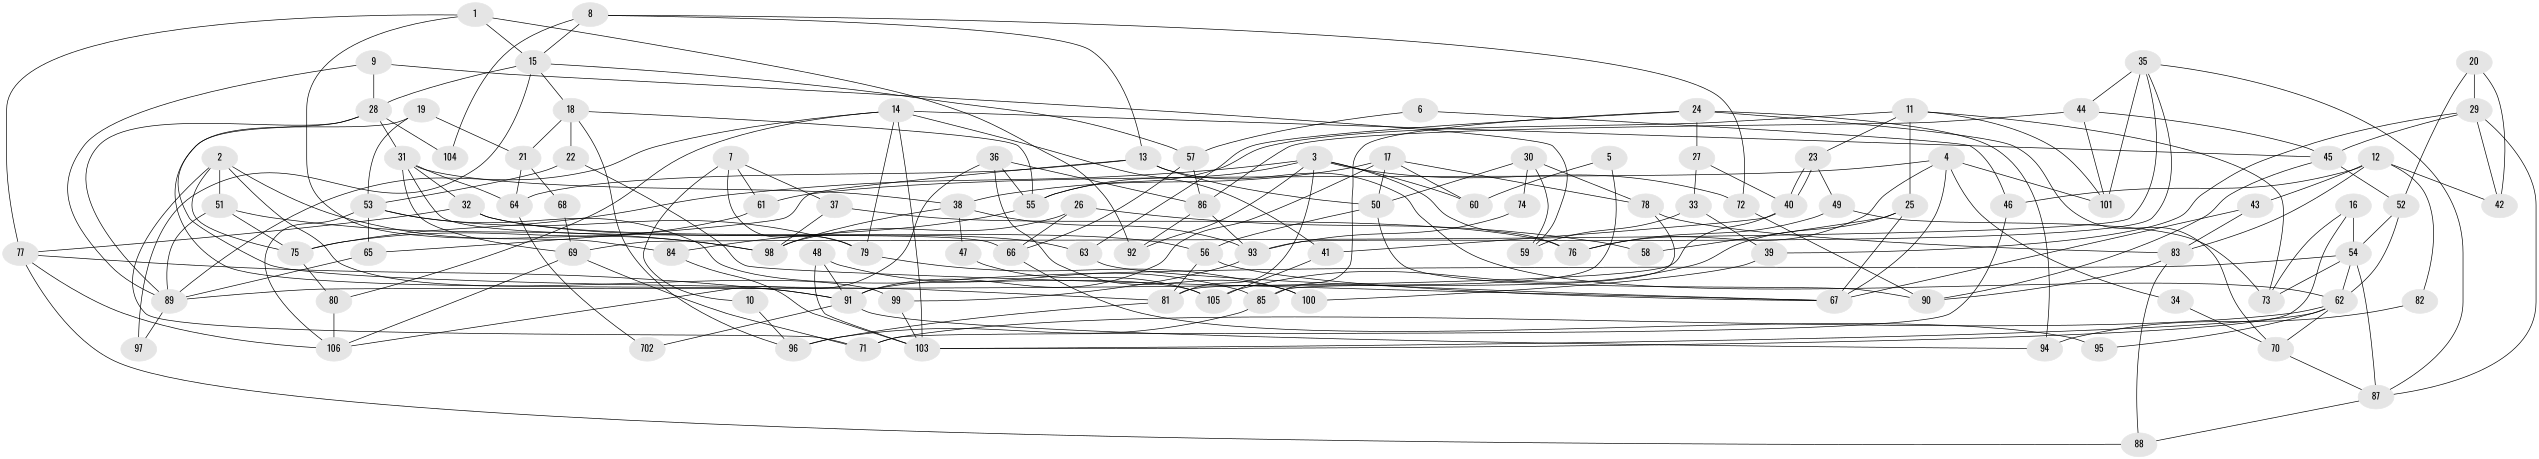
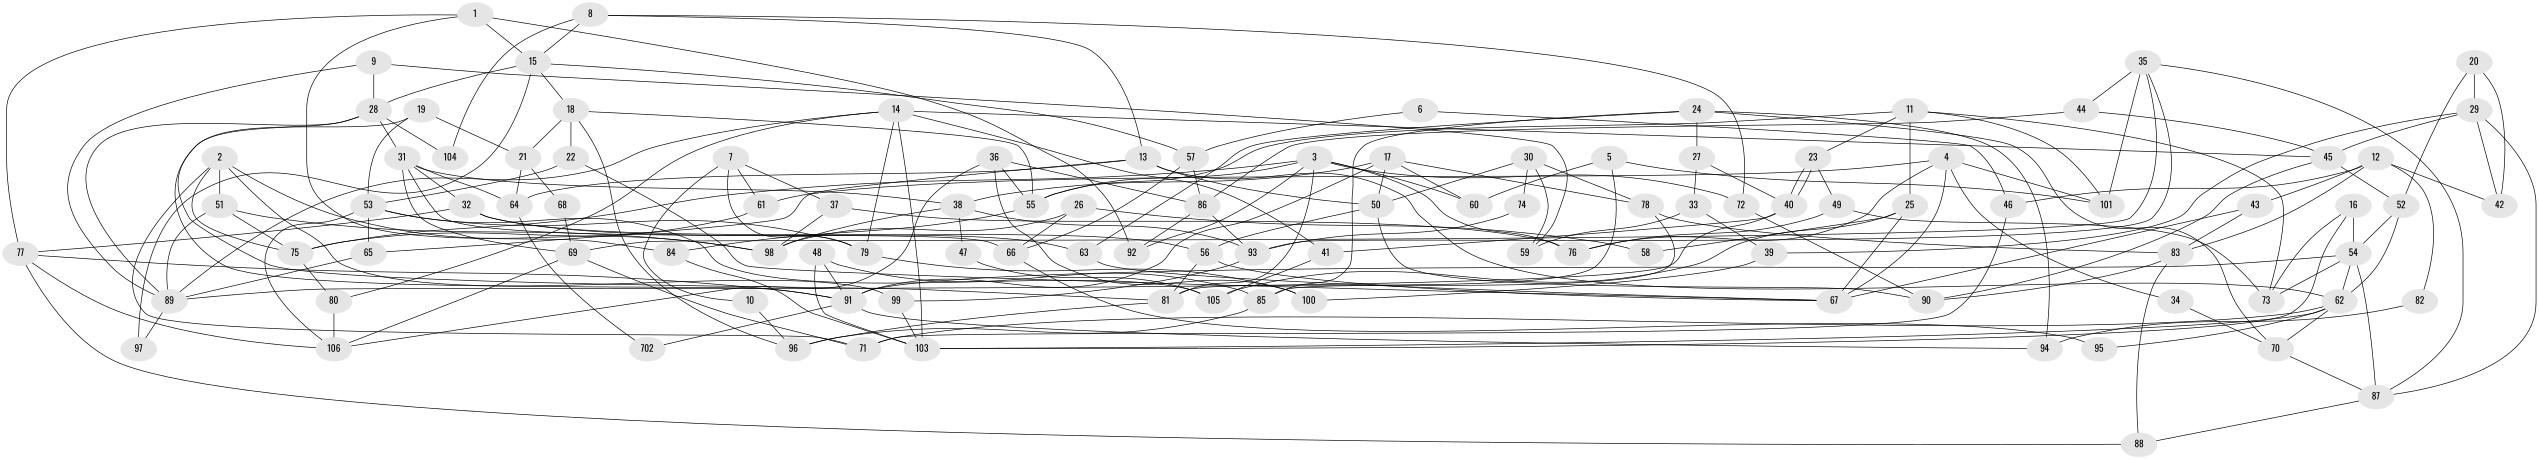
edge "44" -- "101": now "5" -- "101"
